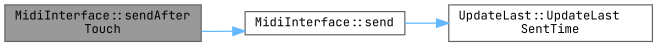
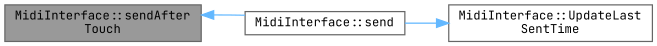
node "UpdateLast::UpdateLast SentTime": label "UpdateLast::UpdateLast SentTime" -> "MidiInterface::UpdateLast SentTime"
edge "MidiInterface::sendAfter Touch" -> "MidiInterface::send": reversed
